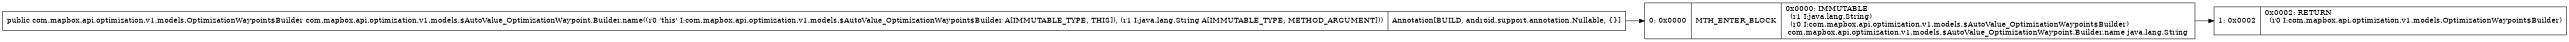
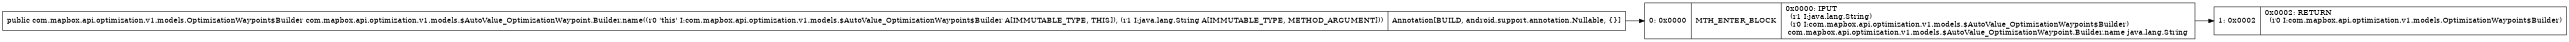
node "0: 0x0000": text "0x0000: IMMUTABLE" -> "0x0000: IPUT"
